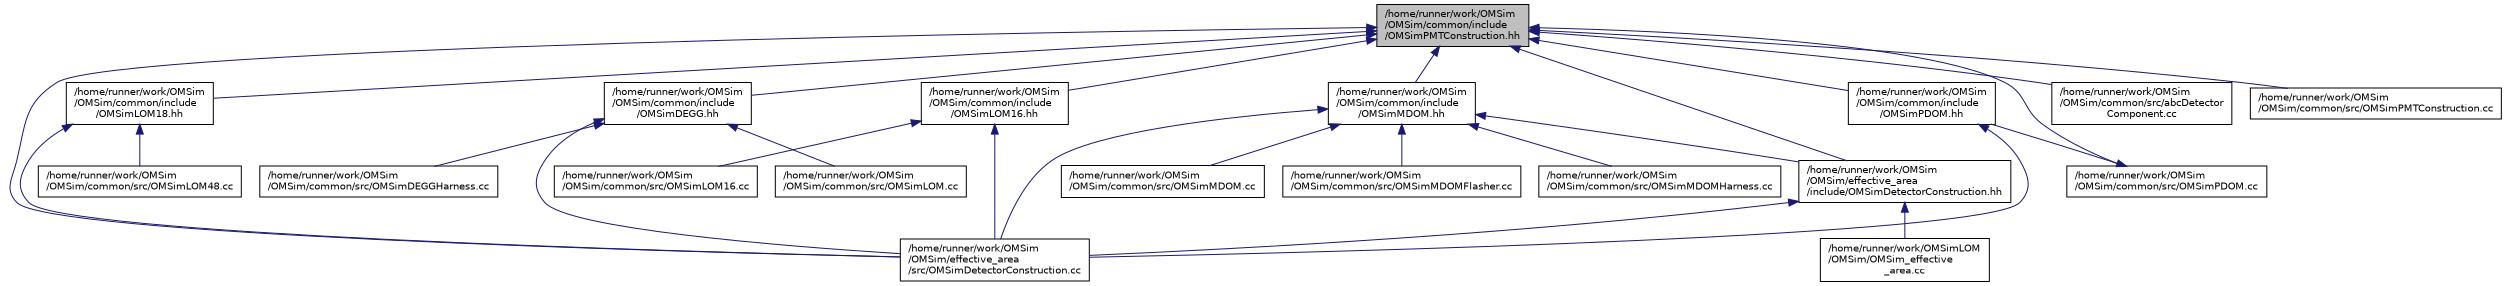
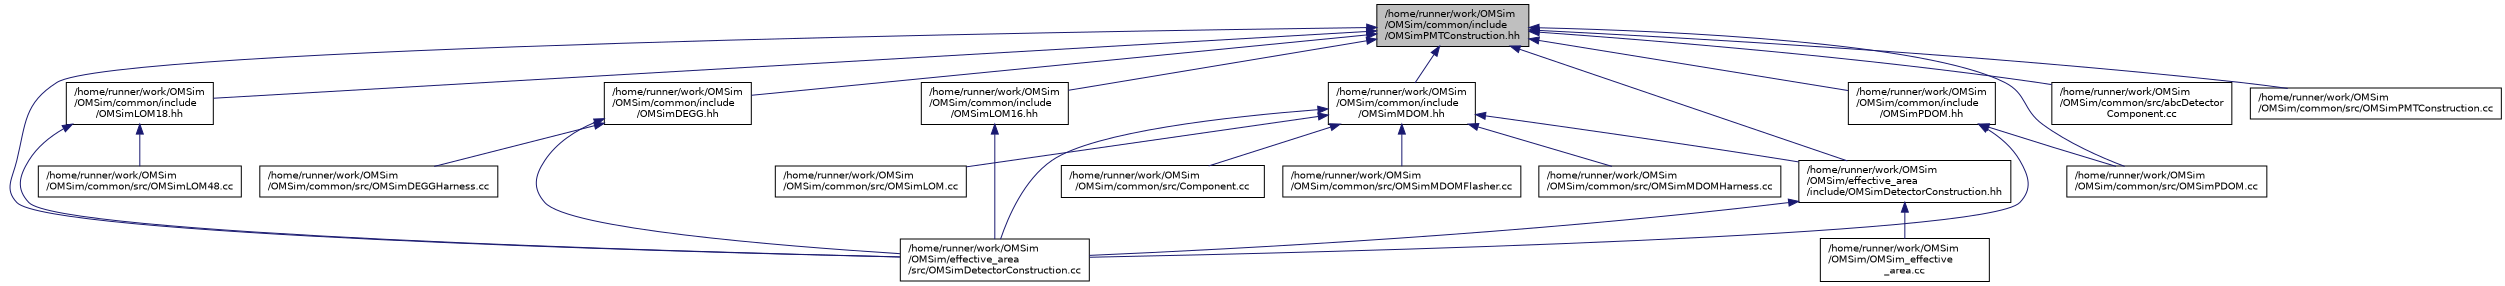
edge "/home/runner/work/OMSim /OMSim/common/include /OMSimPDOM.hh" -> "/home/runner/work/OMSim /OMSim/common/src/OMSimPDOM.cc": reversed
edge "/home/runner/work/OMSim /OMSim/common/src/OMSimLOM.cc" -> "/home/runner/work/OMSim /OMSim/common/include /OMSimDEGG.hh": now "/home/runner/work/OMSim /OMSim/common/src/OMSimLOM.cc" -> "/home/runner/work/OMSim /OMSim/common/include /OMSimMDOM.hh"
node "/home/runner/work/OMSim /OMSim/common/src/OMSimLOM16.cc": removed
node "/home/runner/work/OMSim /OMSim/common/src/OMSimMDOM.cc": label "/home/runner/work/OMSim /OMSim/common/src/OMSimMDOM.cc" -> "/home/runner/work/OMSim /OMSim/common/src/Component.cc"
node "/home/runner/work/OMSimLOM /OMSim/OMSim_effective _area.cc": label "/home/runner/work/OMSimLOM /OMSim/OMSim_effective _area.cc" -> "/home/runner/work/OMSim /OMSim/OMSim_effective _area.cc"
